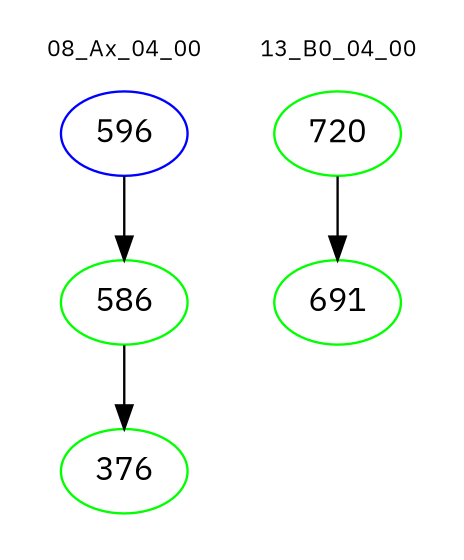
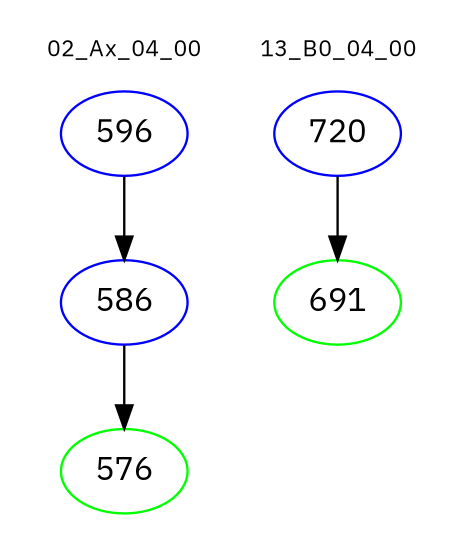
cluster "08_Ax_04_00": label "08_Ax_04_00" -> "02_Ax_04_00"
node "720": color green -> blue
node "586": color green -> blue
node "376": label "376" -> "576"
